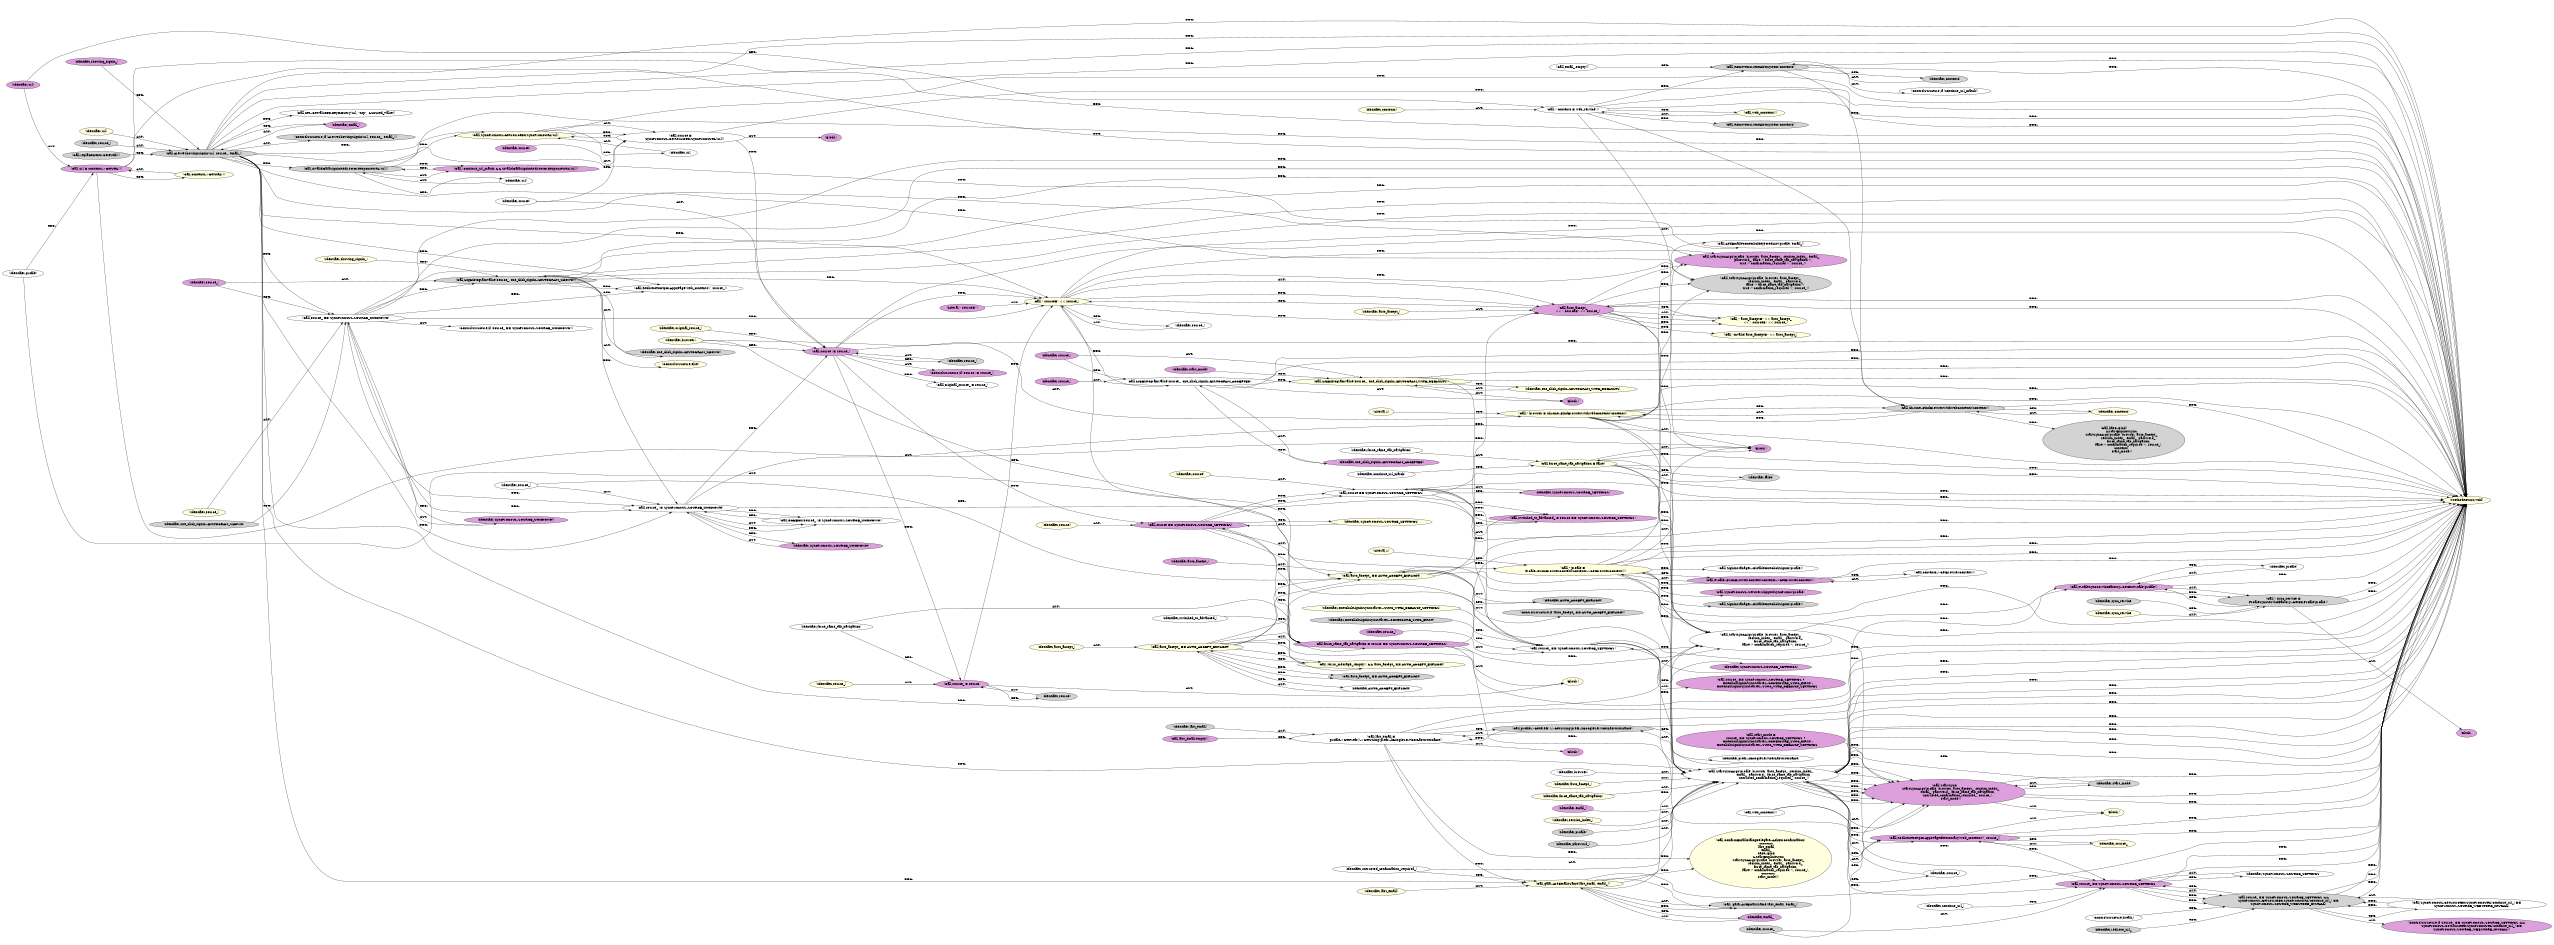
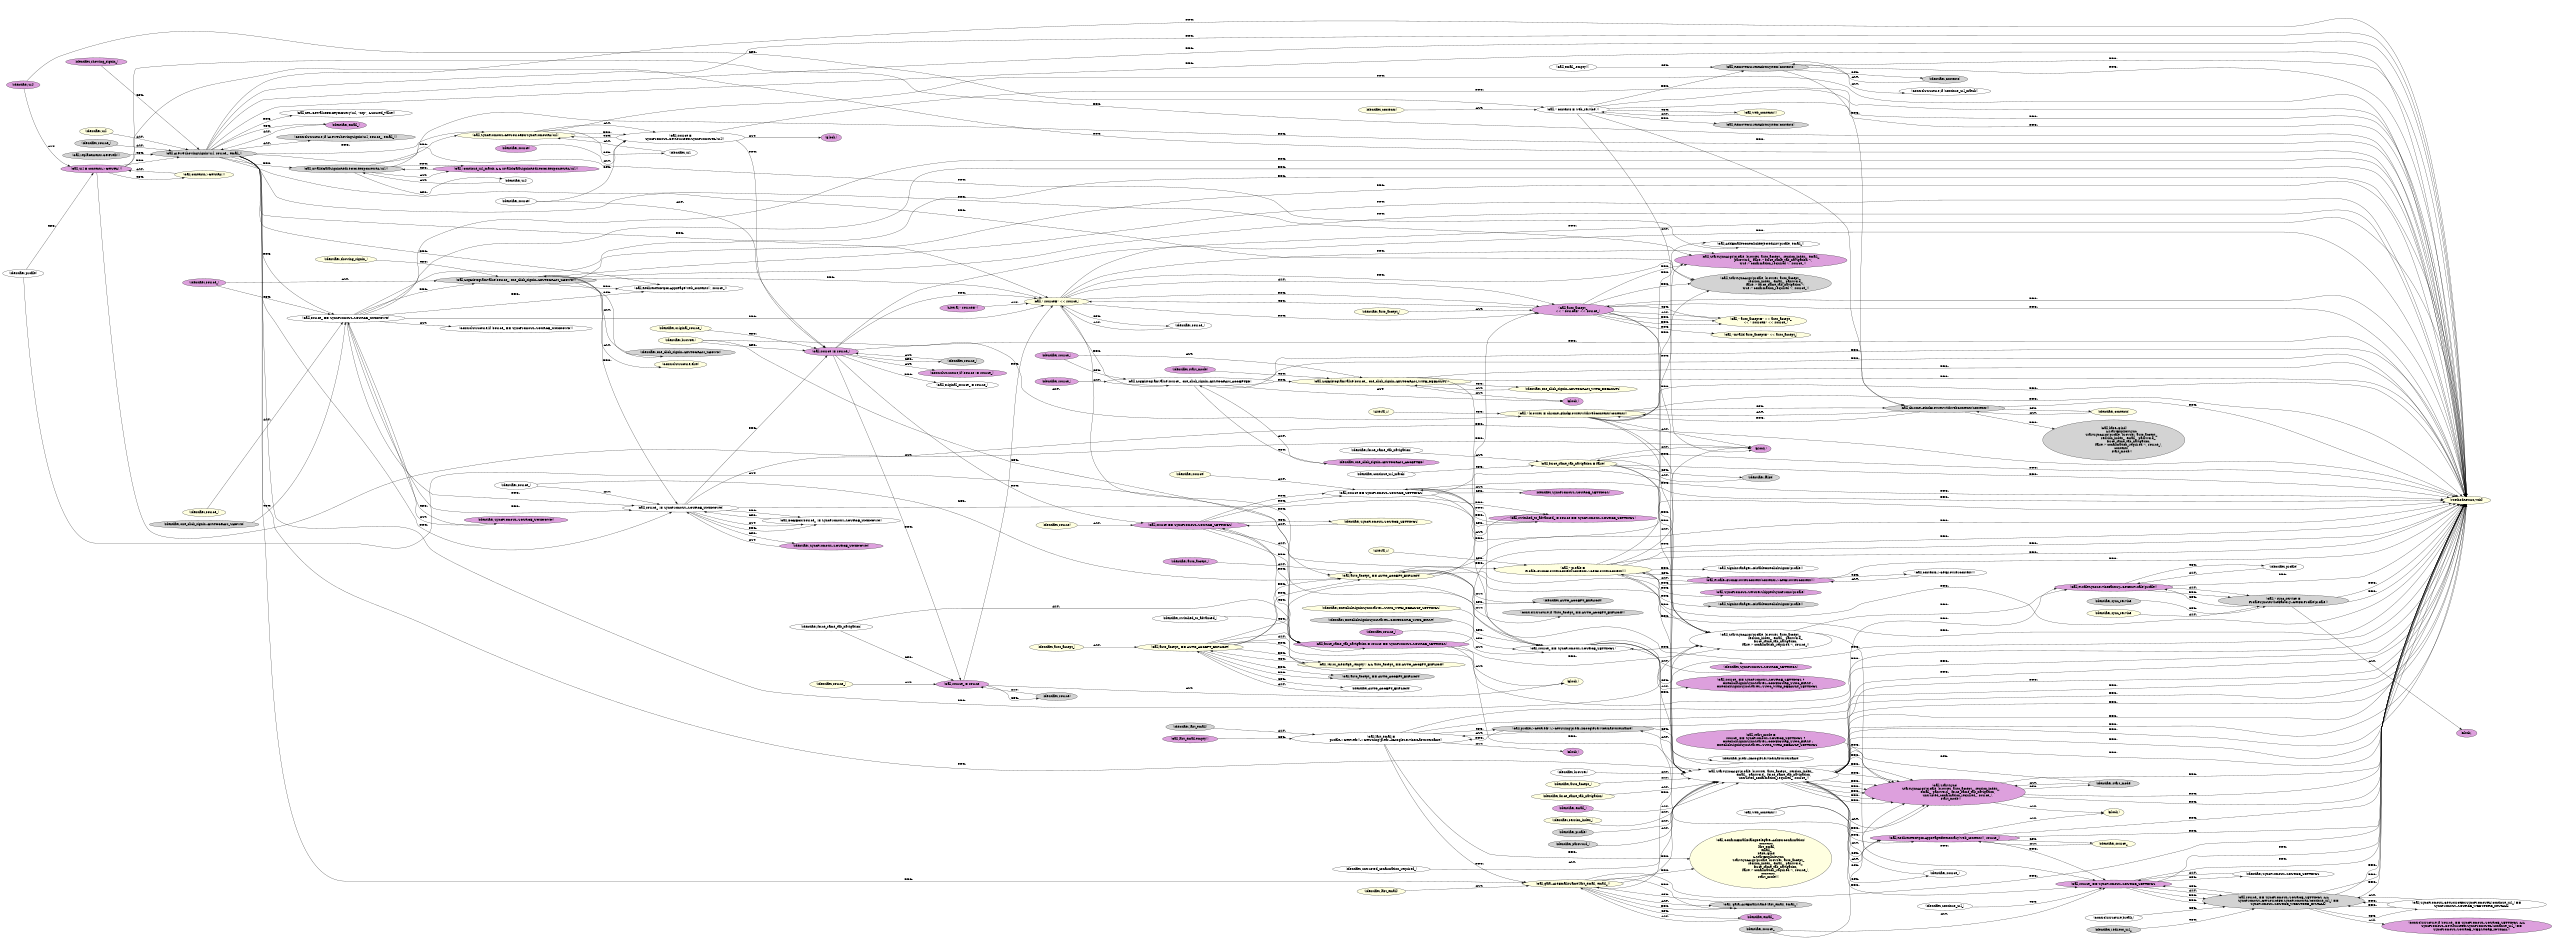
edge "(Call,url = contents->GetURL())" -> "(Call,AreWeShowingSignin(url, source_, email_))": added, label "DDG:"
edge "(Identifier,untrusted_confirmation_required_)" -> "(Call,gaia::AreEmailsSame(last_email, email_))": now "(Call,!gaia::AreEmailsSame(last_email, email_))" -> "(Call,gaia::AreEmailsSame(last_email, email_))"
